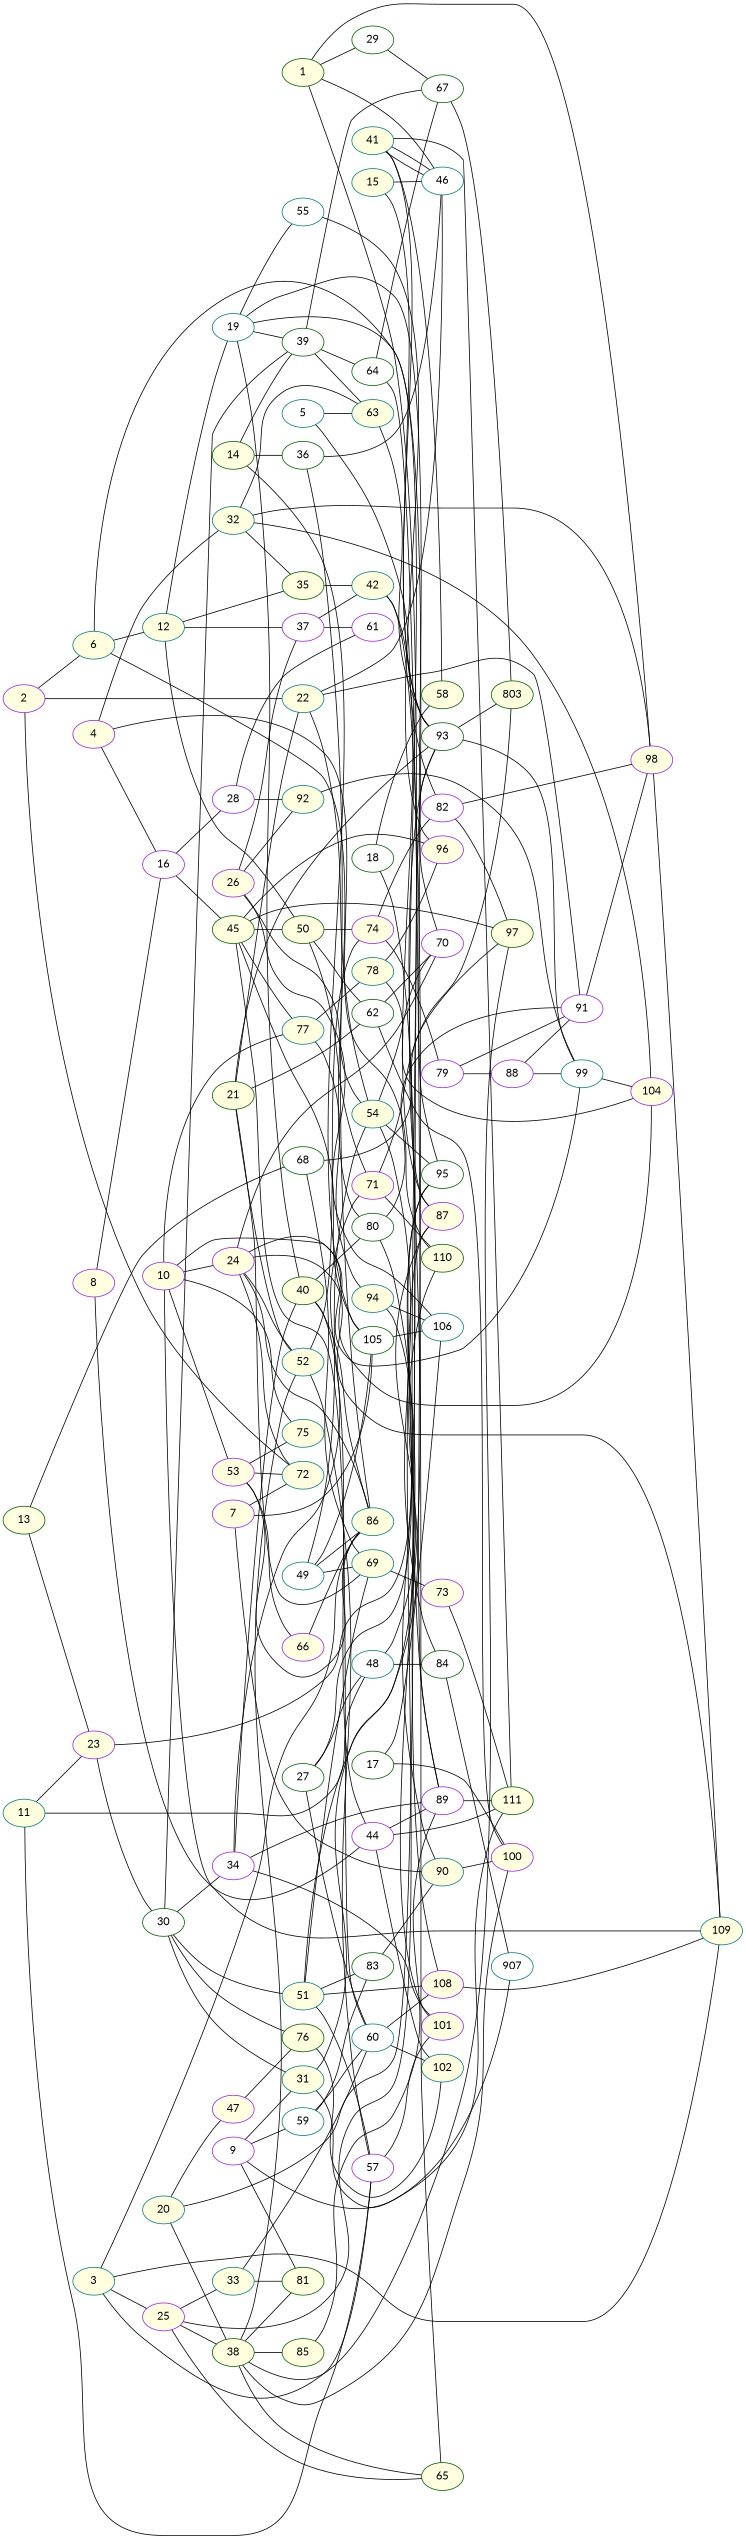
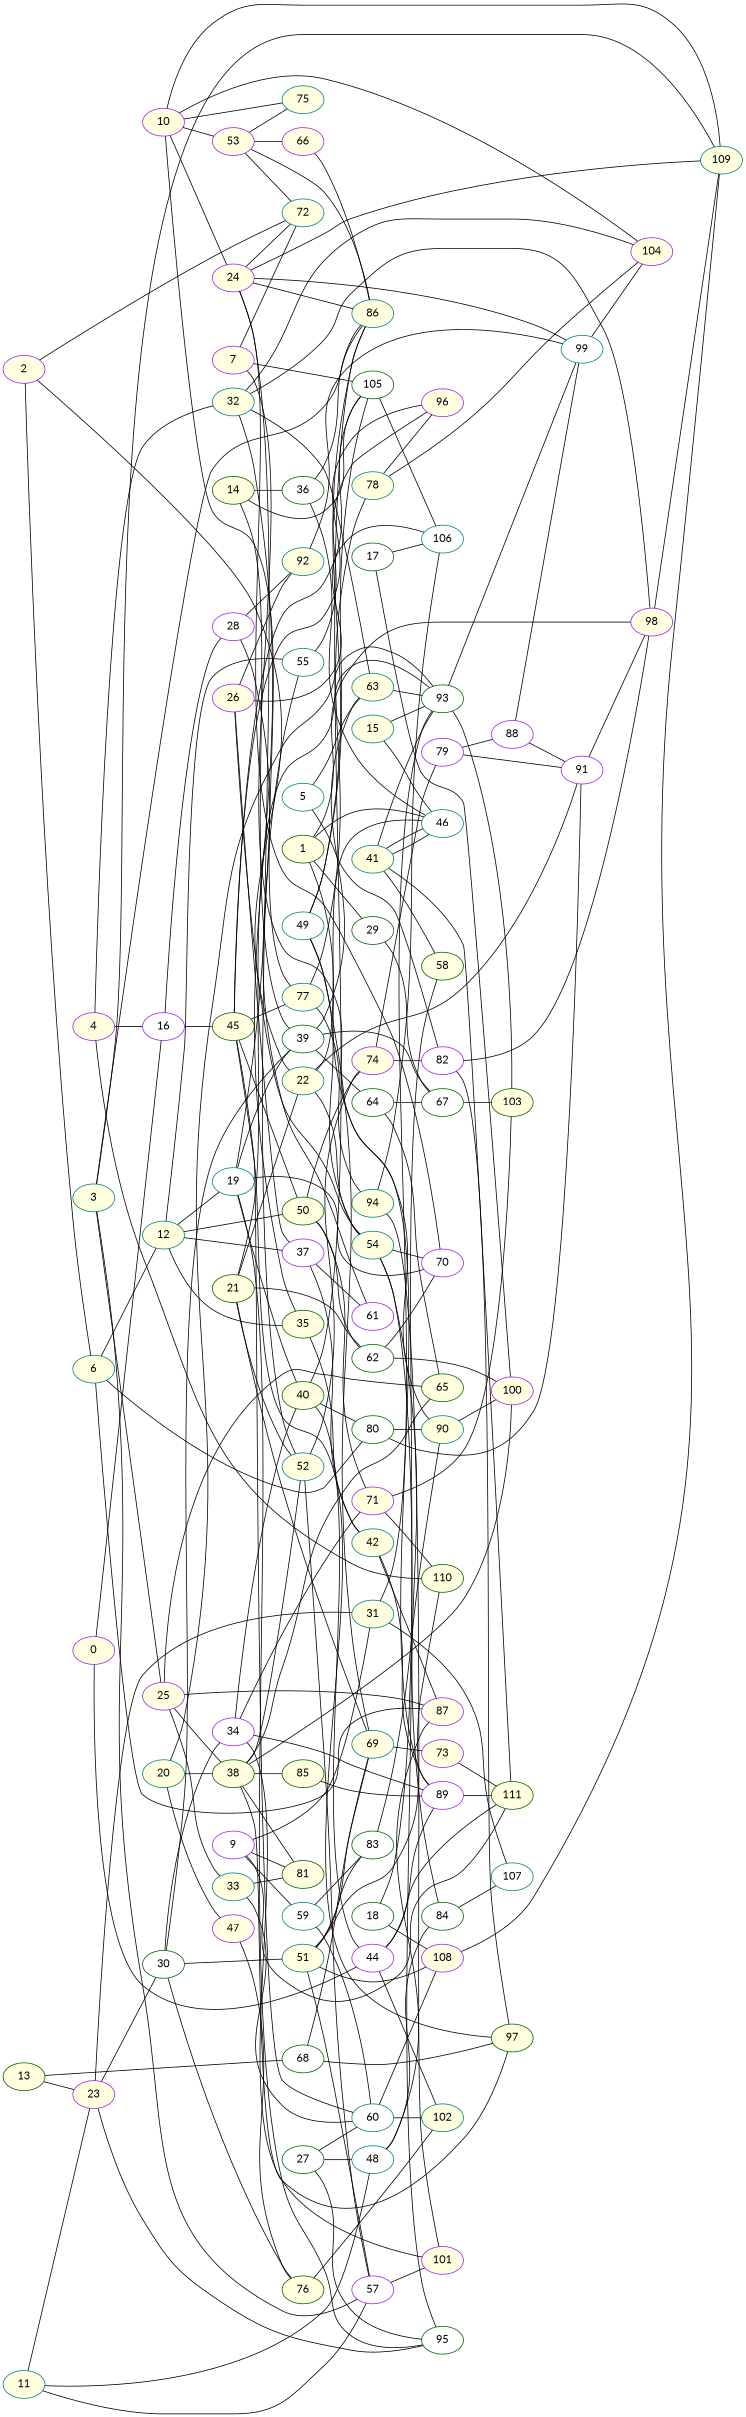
node "803": label "803" -> "103"
edge "55" -- "12": added
node "8": label "8" -> "0"
node "907": label "907" -> "107"
edge "30" -- "31": now "23" -- "31"
